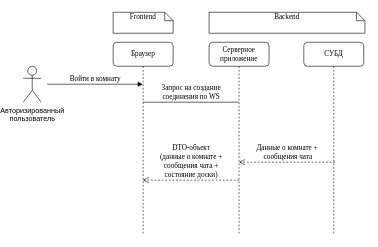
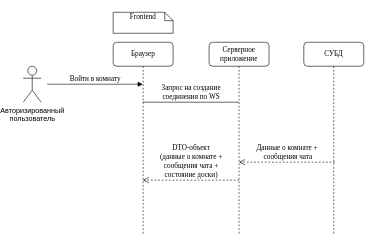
node "Backend": removed
